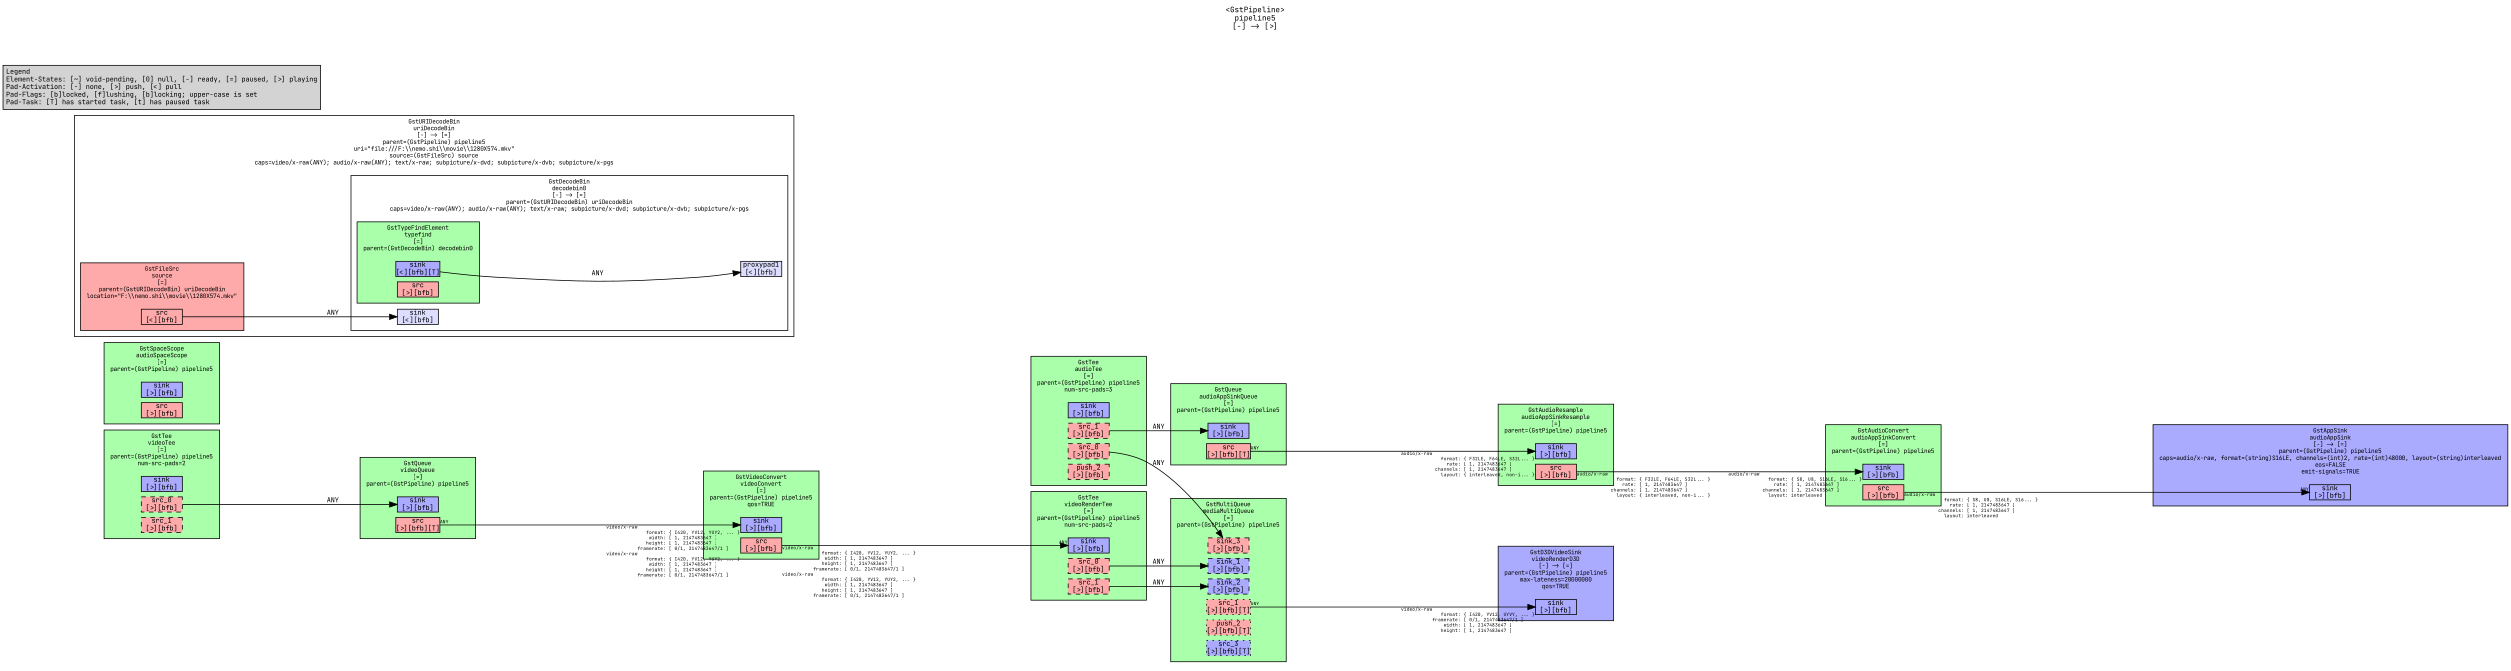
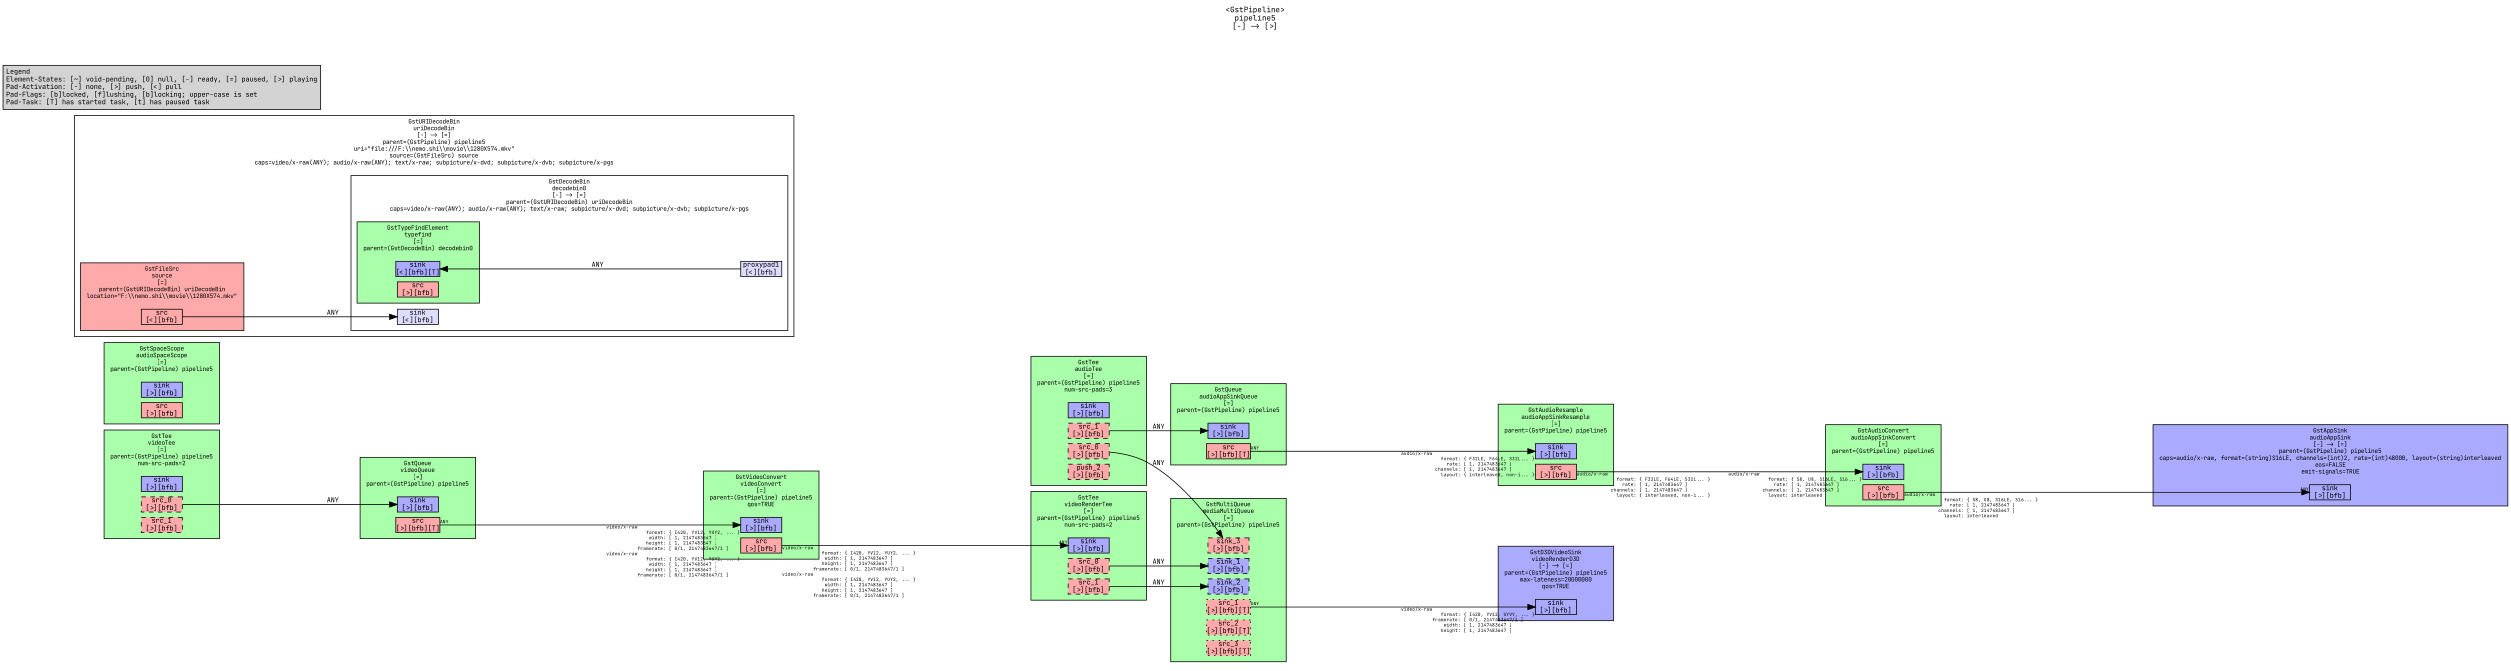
edge "sink [<][bfb][T]" -> "proxypad1 [<][bfb]": reversed
node "push_2 [>][bfb][T]": label "push_2 [>][bfb][T]" -> "src_2 [>][bfb][T]"
node "src_3 [>][bfb][T]": fillcolor #aaaaff -> #ffaaaa
